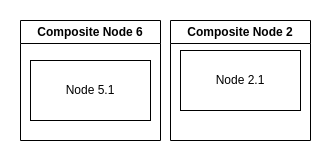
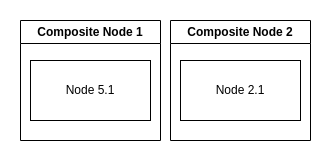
node "Composite Node 6": label "Composite Node 6" -> "Composite Node 1"
node "Node 2.1": moved (241, 81) -> (241, 91)
